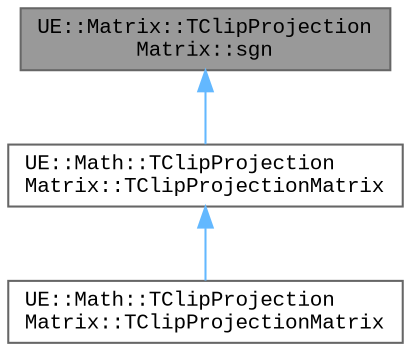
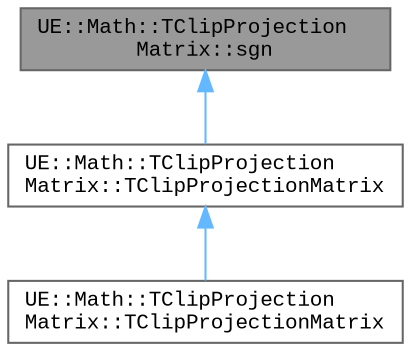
node "UE::Matrix::TClipProjection Matrix::sgn": label "UE::Matrix::TClipProjection Matrix::sgn" -> "UE::Math::TClipProjection Matrix::sgn"
